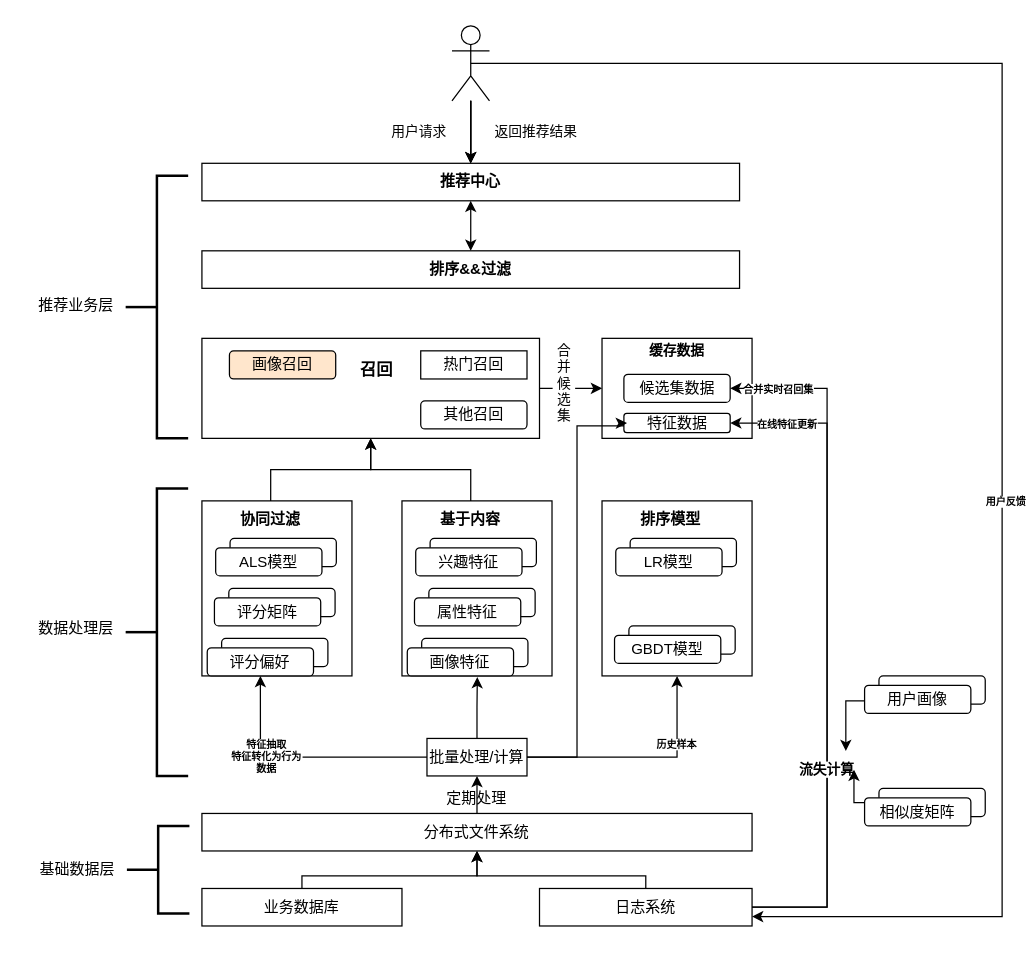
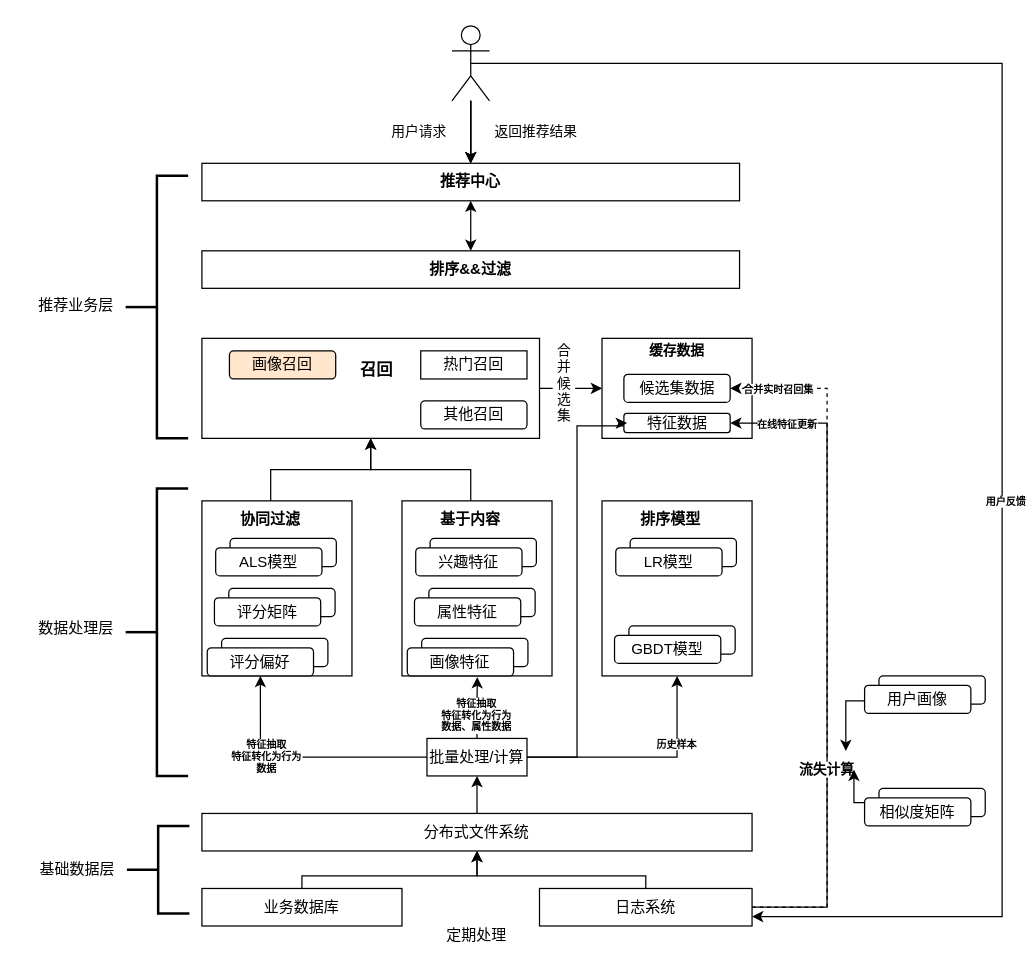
edge "日志系统" -> "候选集数据": style solid -> dashed
node "特征抽取特征转化为行为数据、属性数据": added
node "定期处理": moved (477, 798) -> (477, 935)
